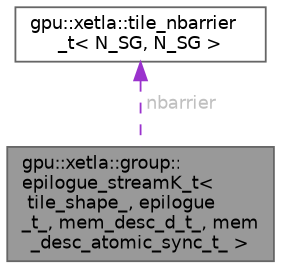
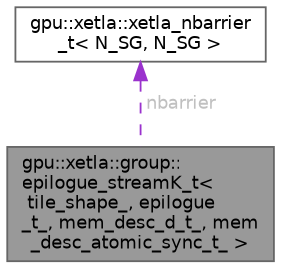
node "gpu::xetla::tile_nbarrier _t< N_SG, N_SG >": label "gpu::xetla::tile_nbarrier _t< N_SG, N_SG >" -> "gpu::xetla::xetla_nbarrier _t< N_SG, N_SG >"
